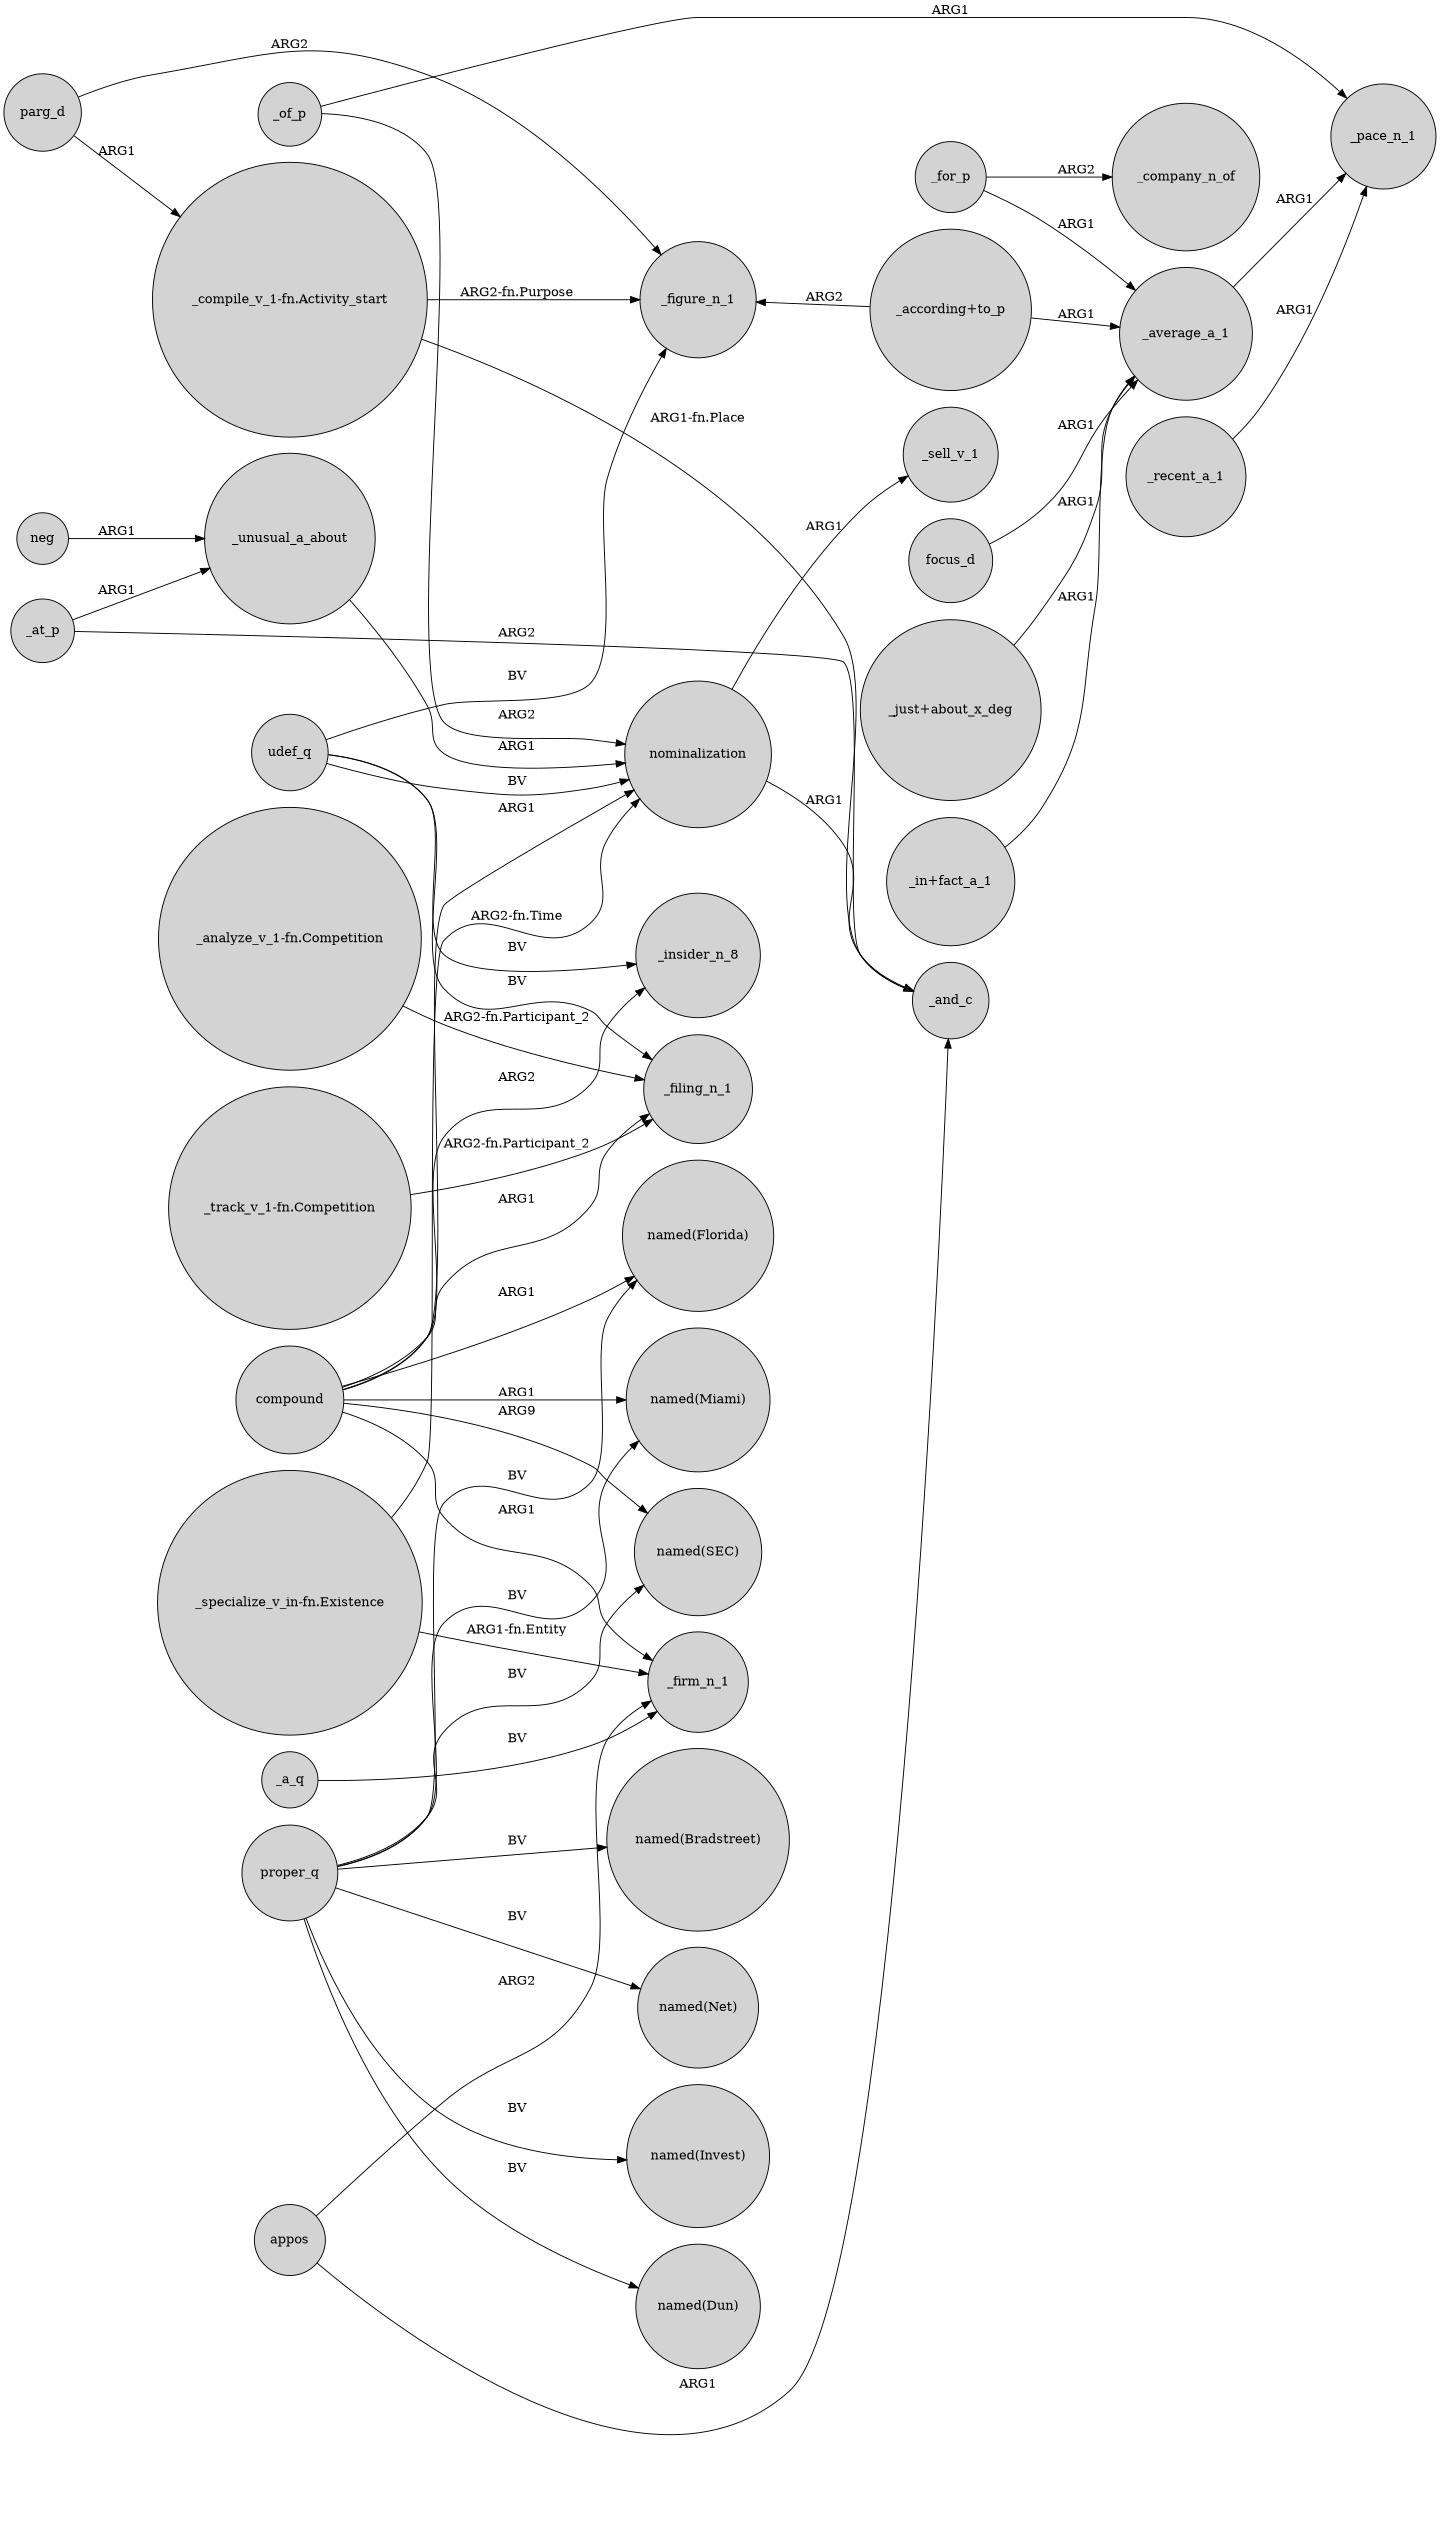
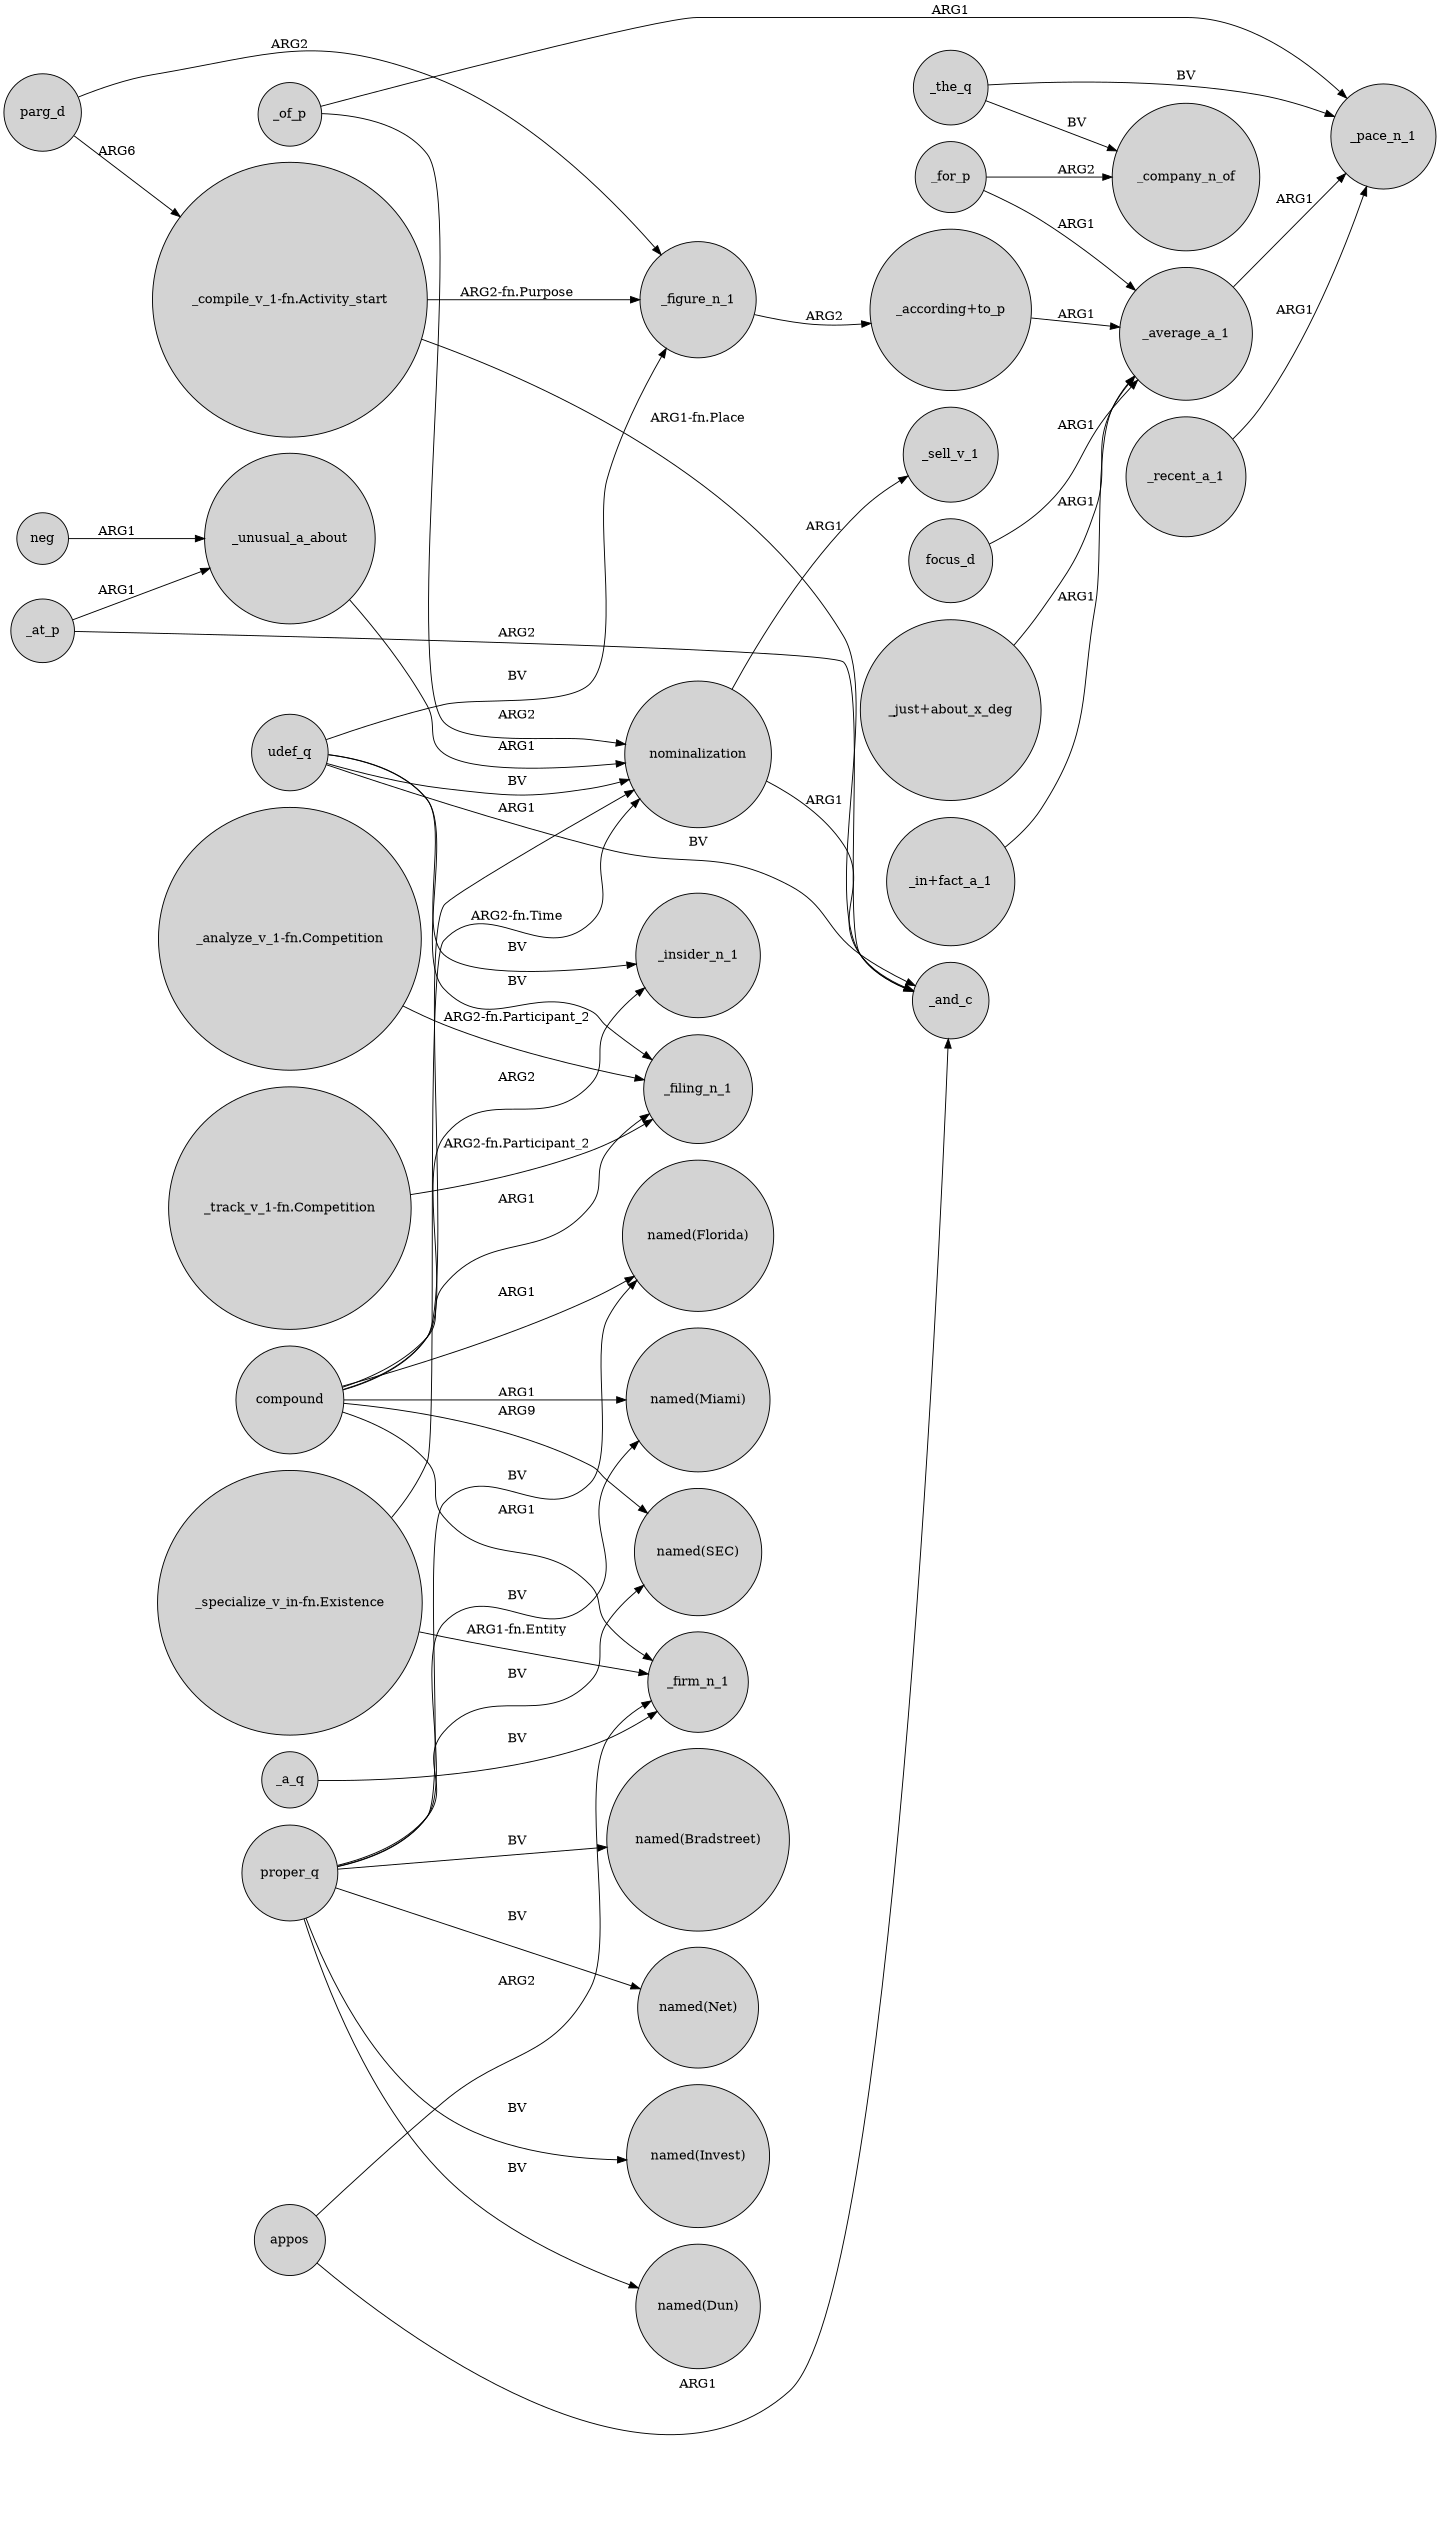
node "_the_q": added
edge "parg_d" -> "_compile_v_1-fn.Activity_start": label "ARG1" -> "ARG6"
edge "_according+to_p" -> "_figure_n_1": reversed
edge "udef_q" -> "_and_c": added, label "BV"
node "_insider_n_8": label "_insider_n_8" -> "_insider_n_1"
